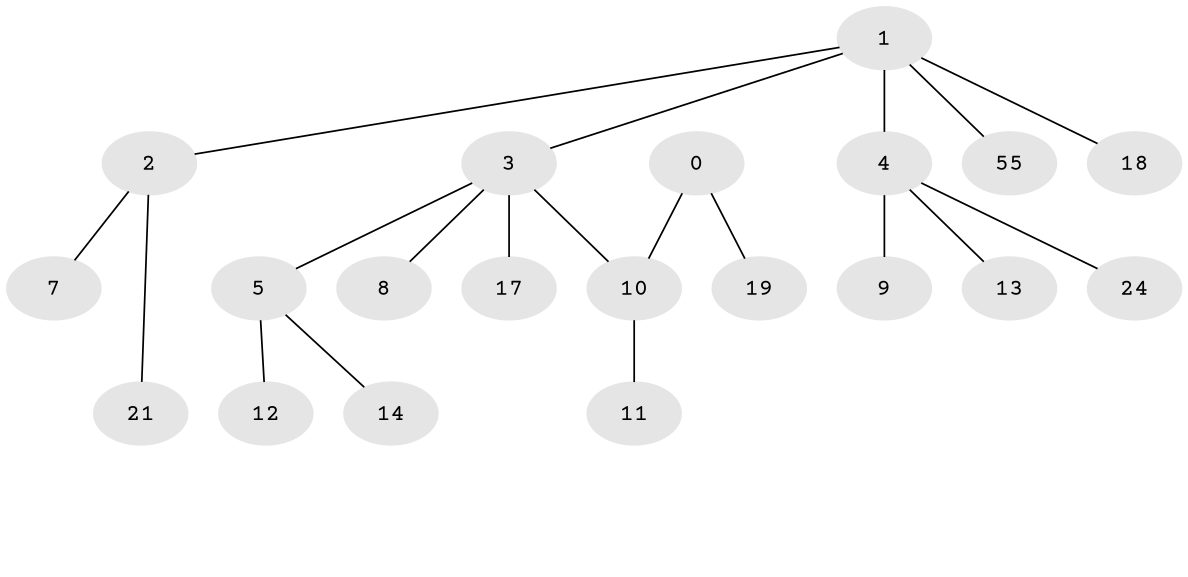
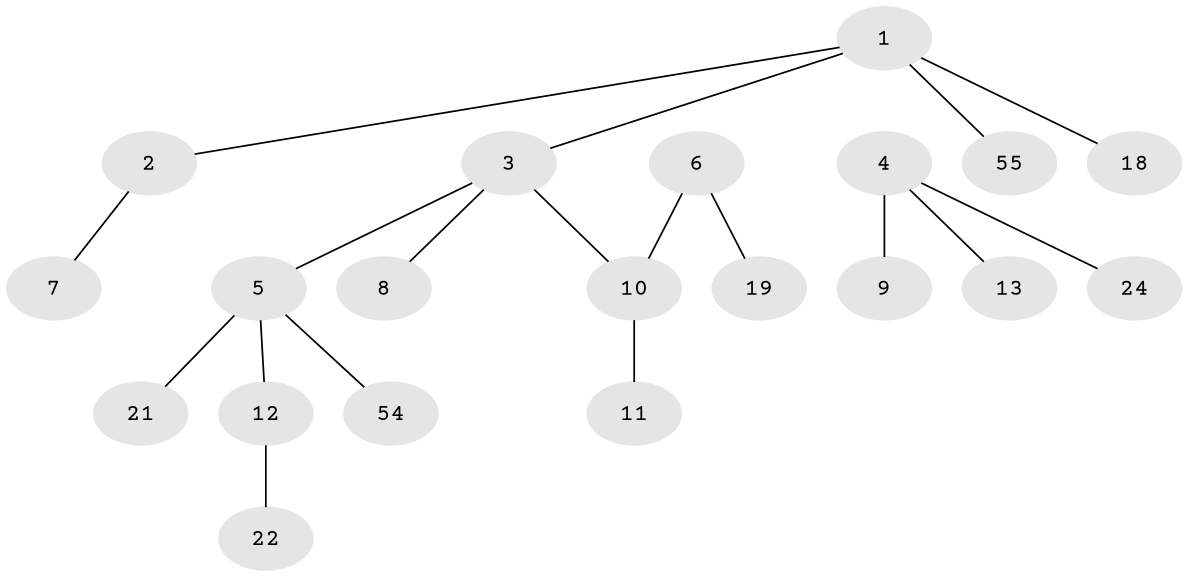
edge "1" -- "4": removed
node "0": label "0" -> "6"
edge "2" -- "21": now "5" -- "21"
node "17": removed
node "14": label "14" -> "54"
node "22": added
